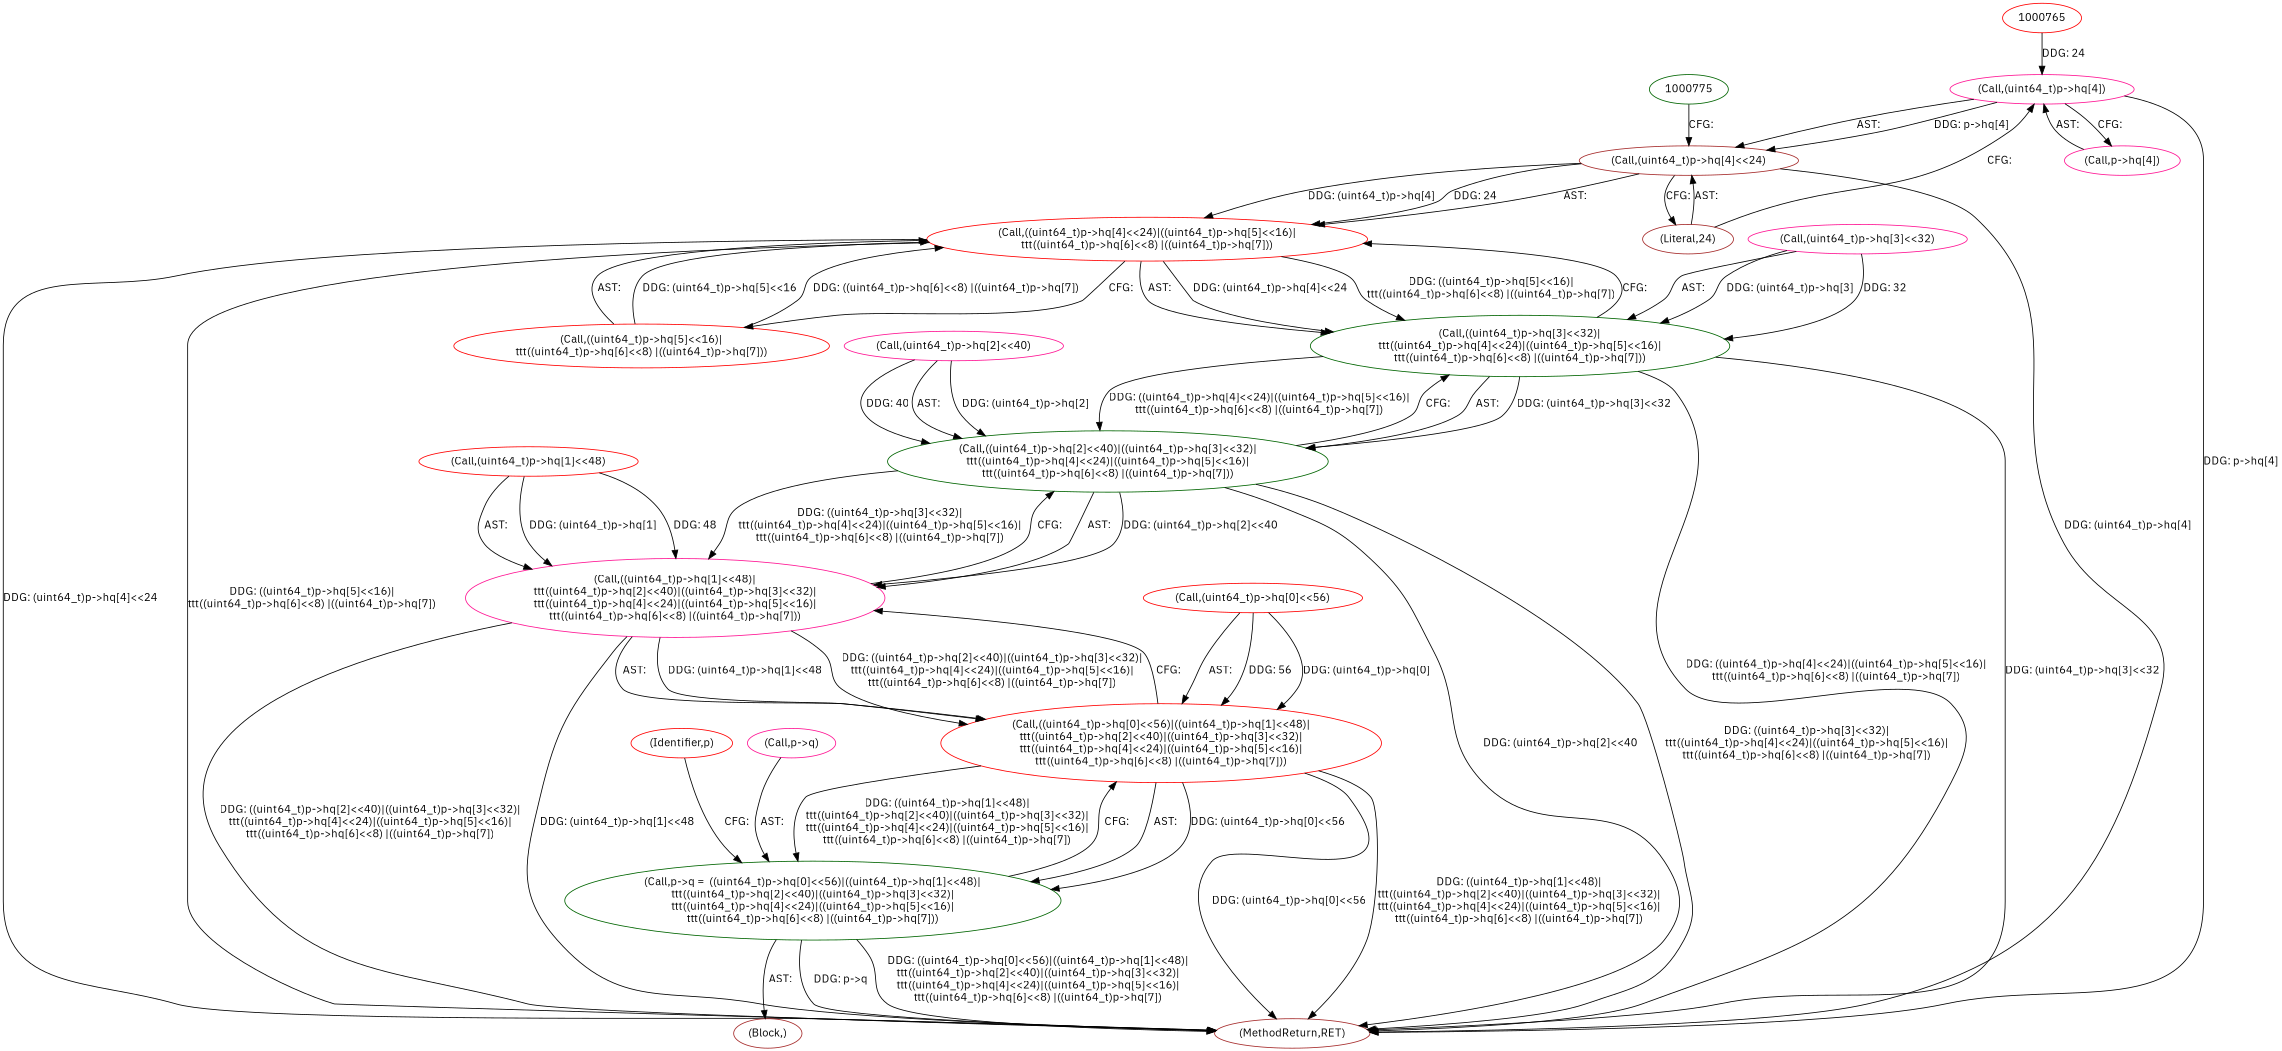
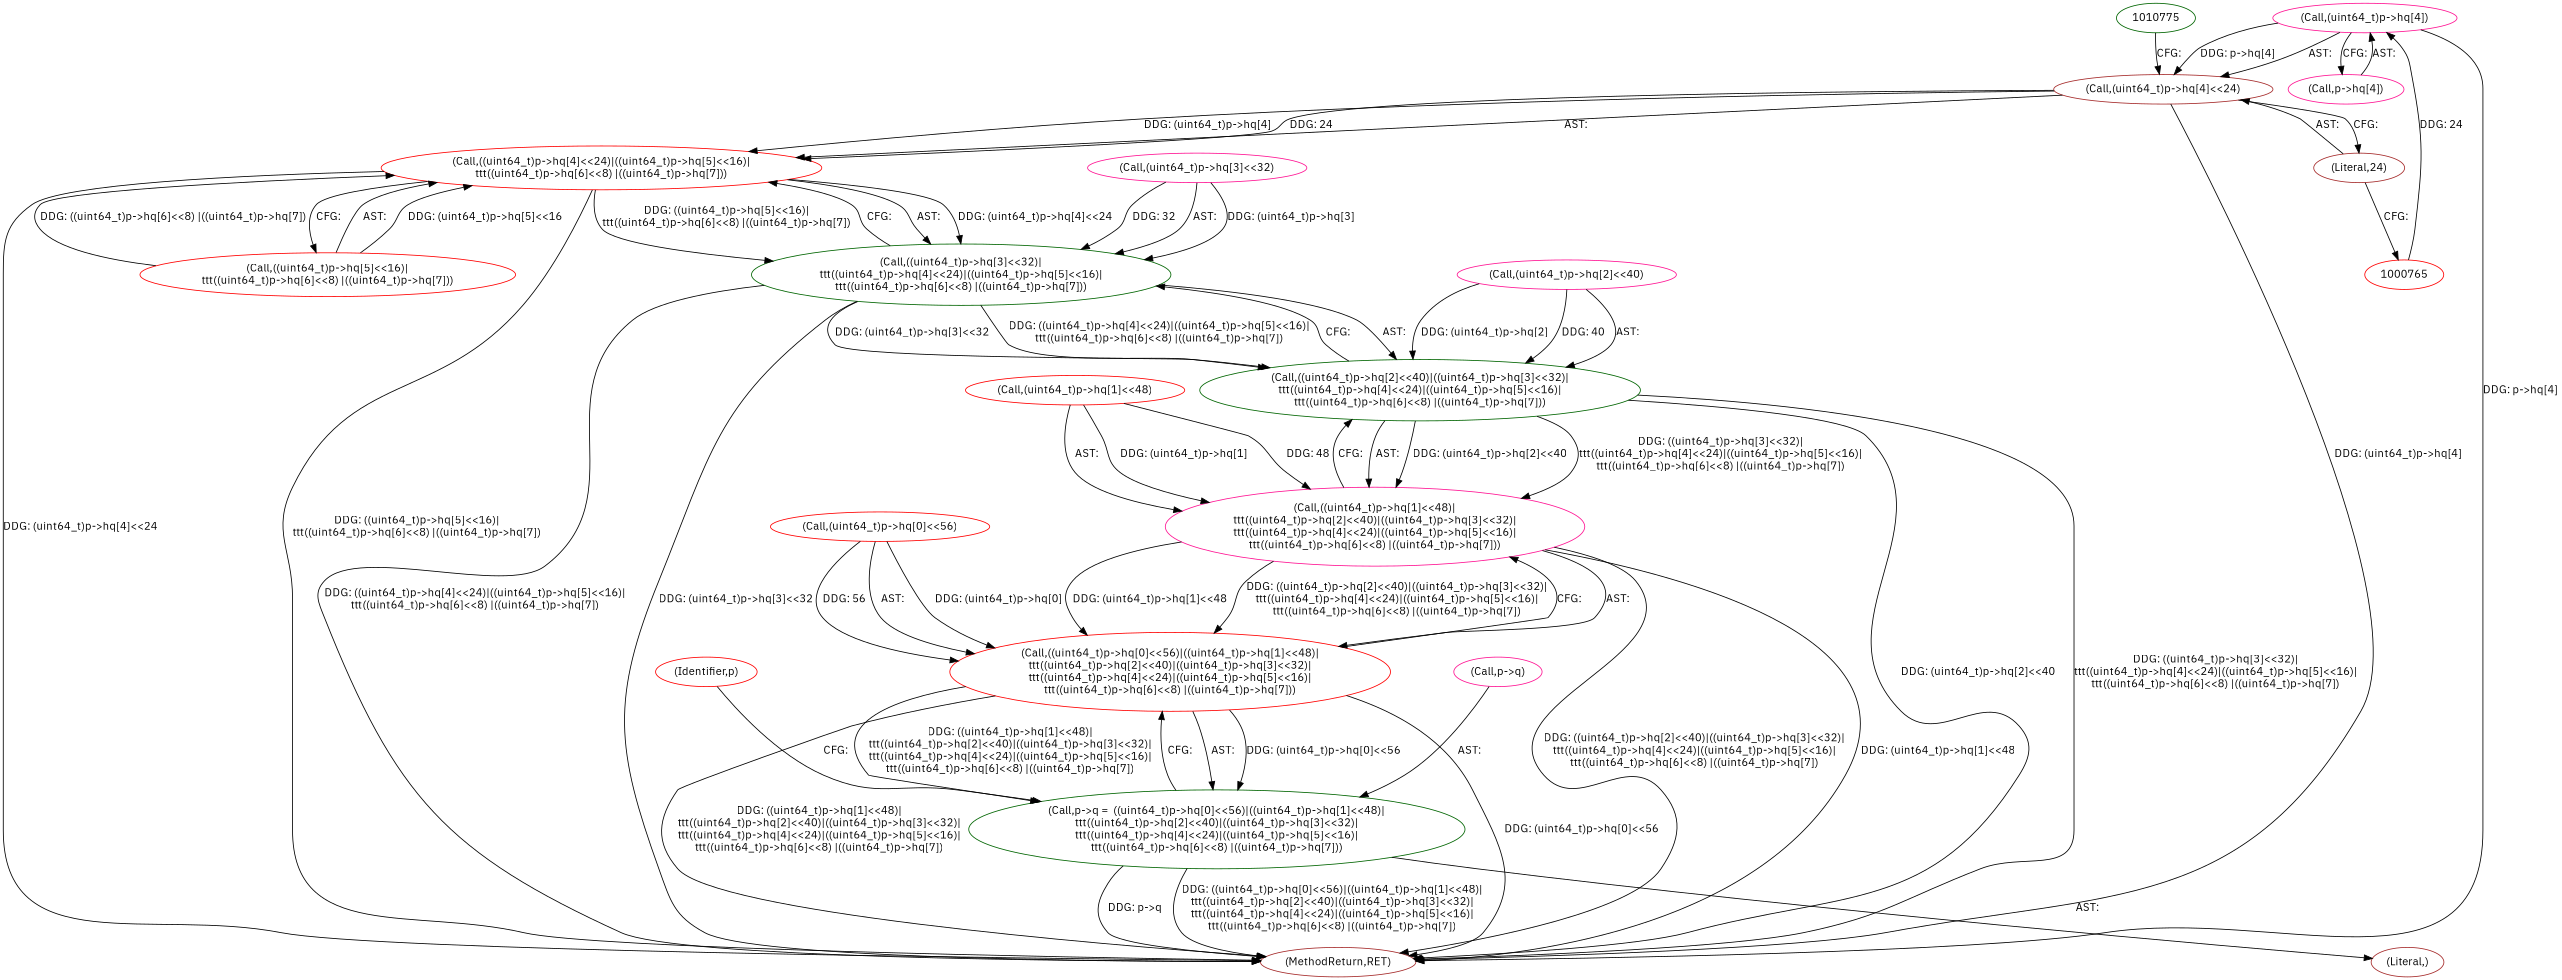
node "1000775": label "1000775" -> "1010775"
edge "(Literal,24)" -> "(Call,(uint64_t)p->hq[4])": now "(Literal,24)" -> "1000765"
node "(Block,)": label "(Block,)" -> "(Literal,)"
